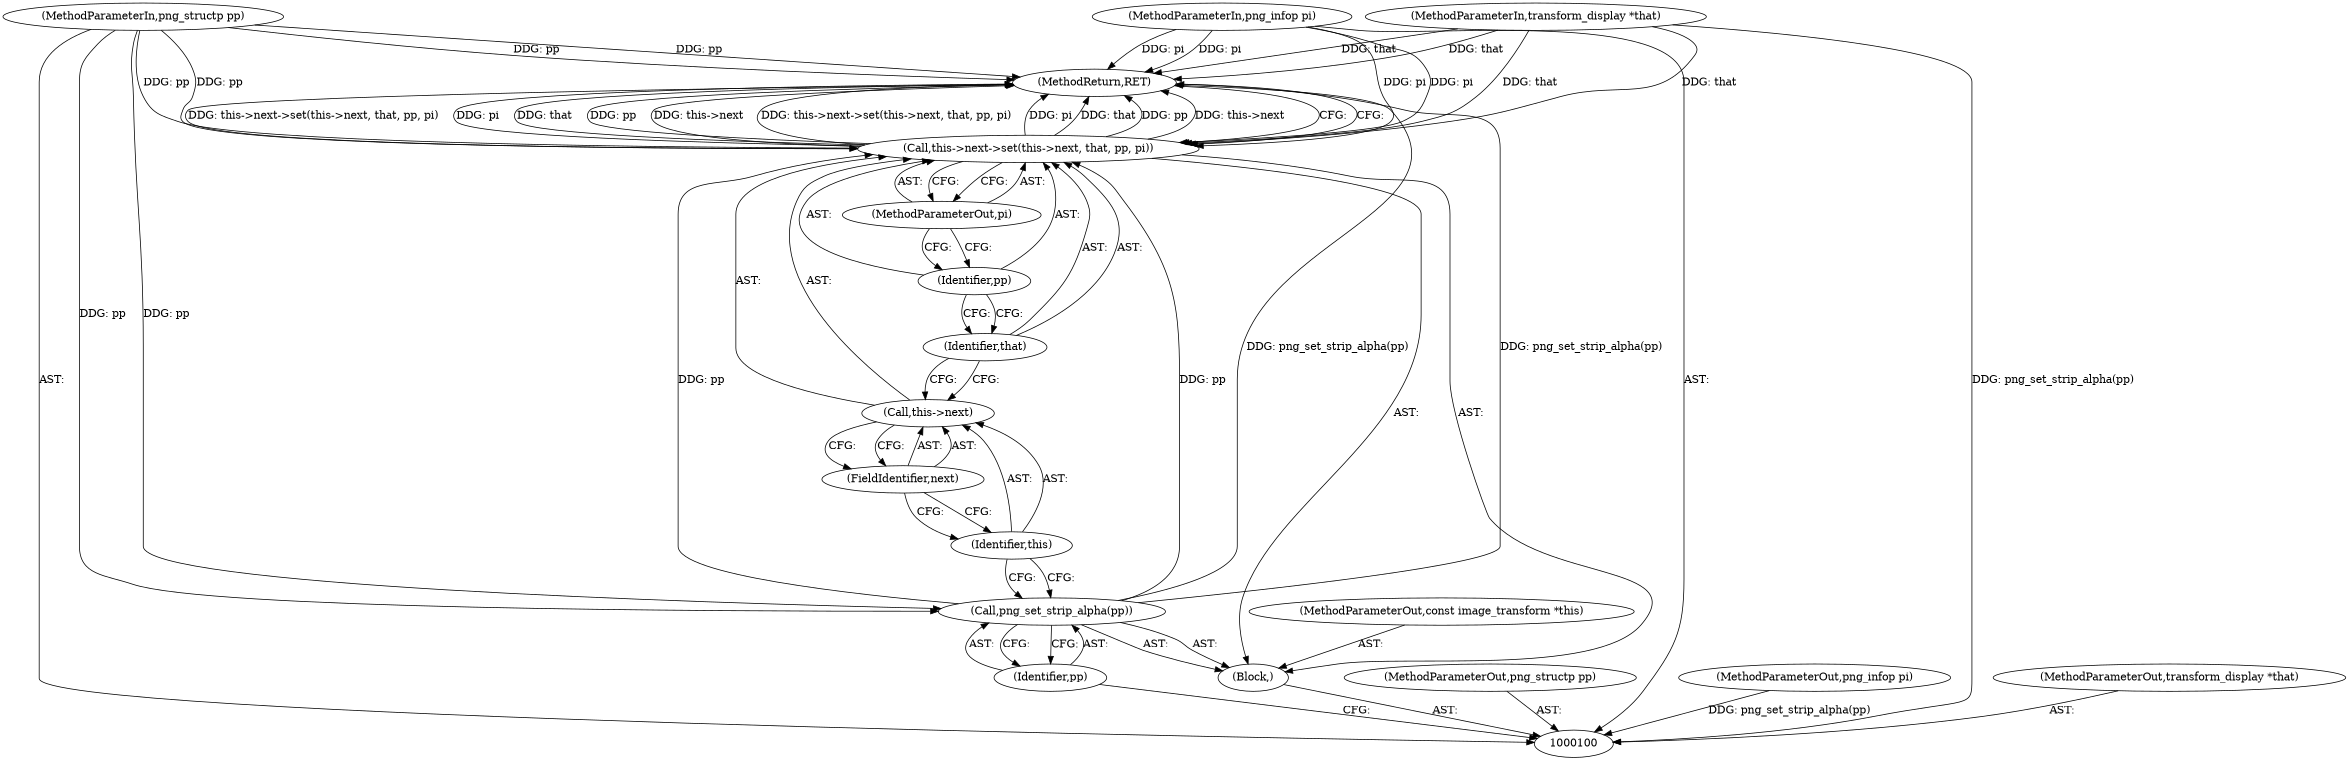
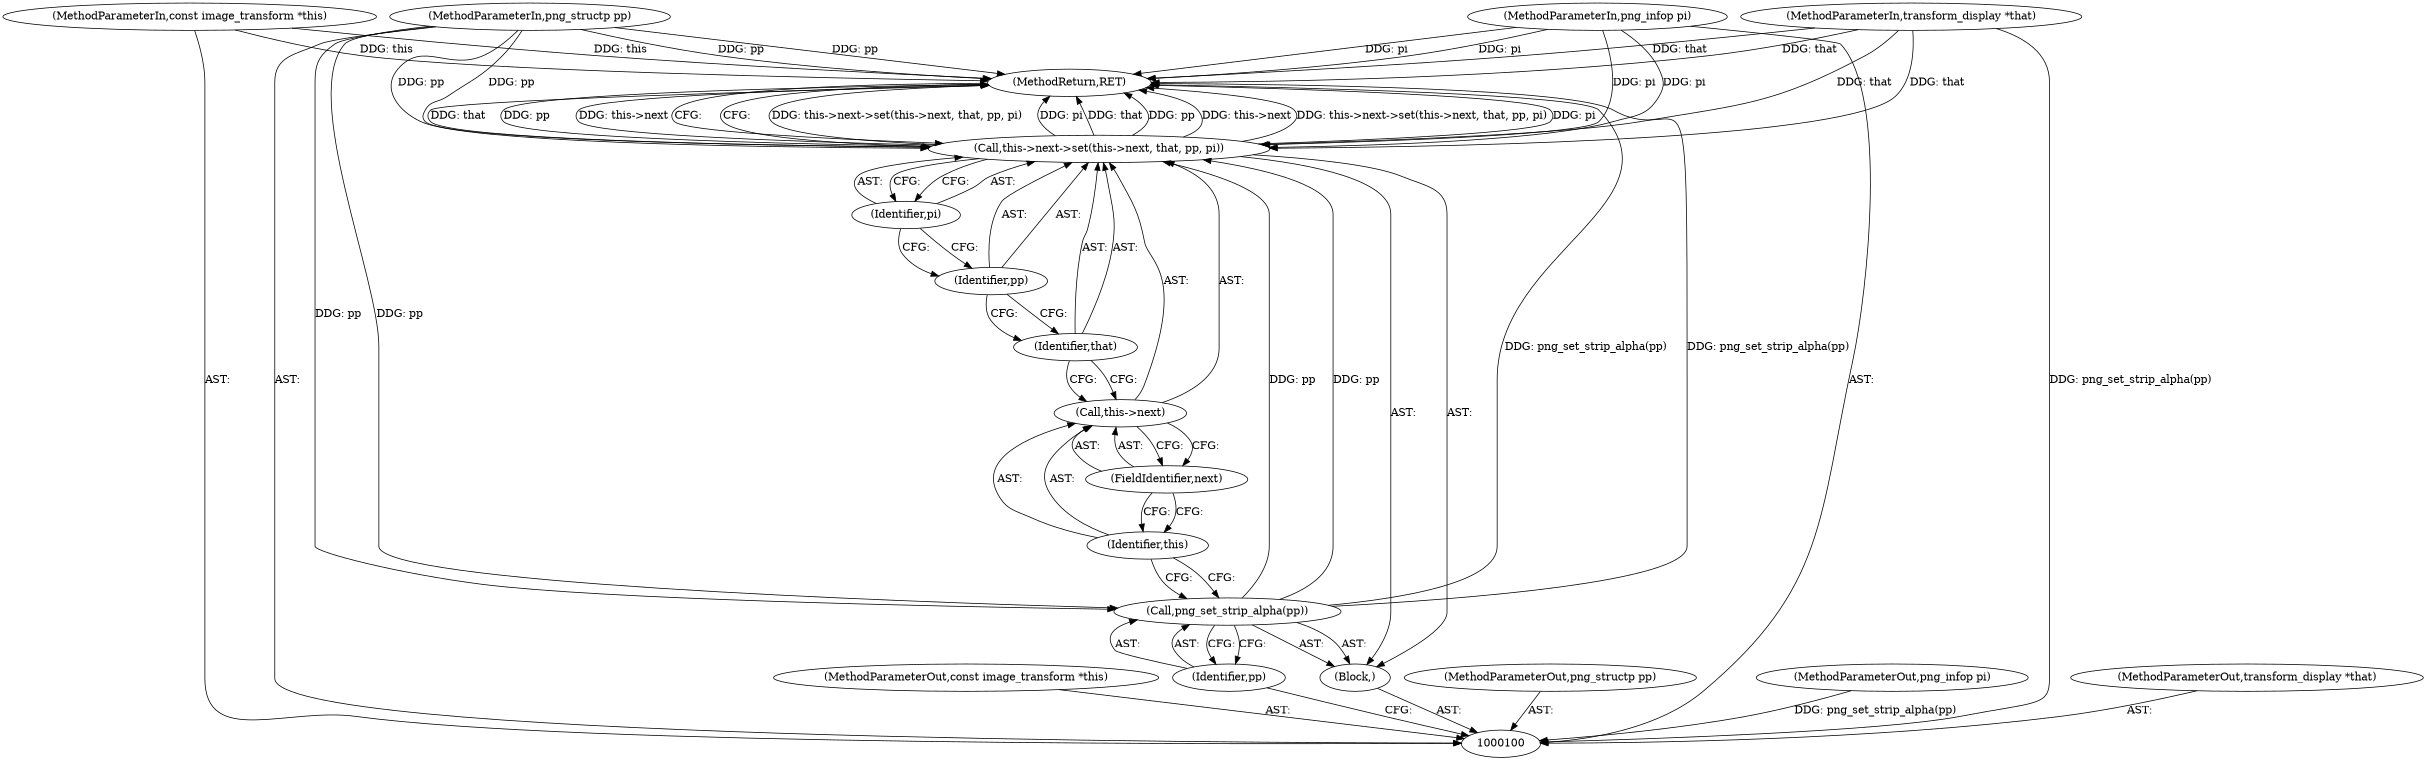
node "(MethodParameterIn,const image_transform *this)": added
node "(MethodParameterOut,pi)": label "(MethodParameterOut,pi)" -> "(Identifier,pi)"
edge "(MethodParameterOut,const image_transform *this)" -> "(Block,)": now "(MethodParameterOut,const image_transform *this)" -> "1000100"
